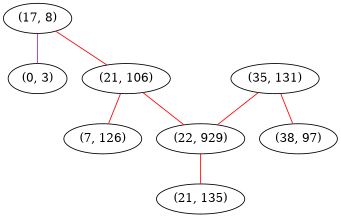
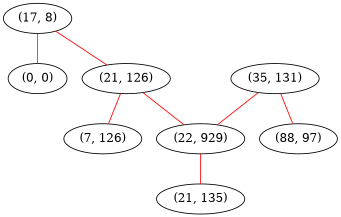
node "(0, 3)": label "(0, 3)" -> "(0, 0)"
node "(21, 106)": label "(21, 106)" -> "(21, 126)"
node "(38, 97)": label "(38, 97)" -> "(88, 97)"
